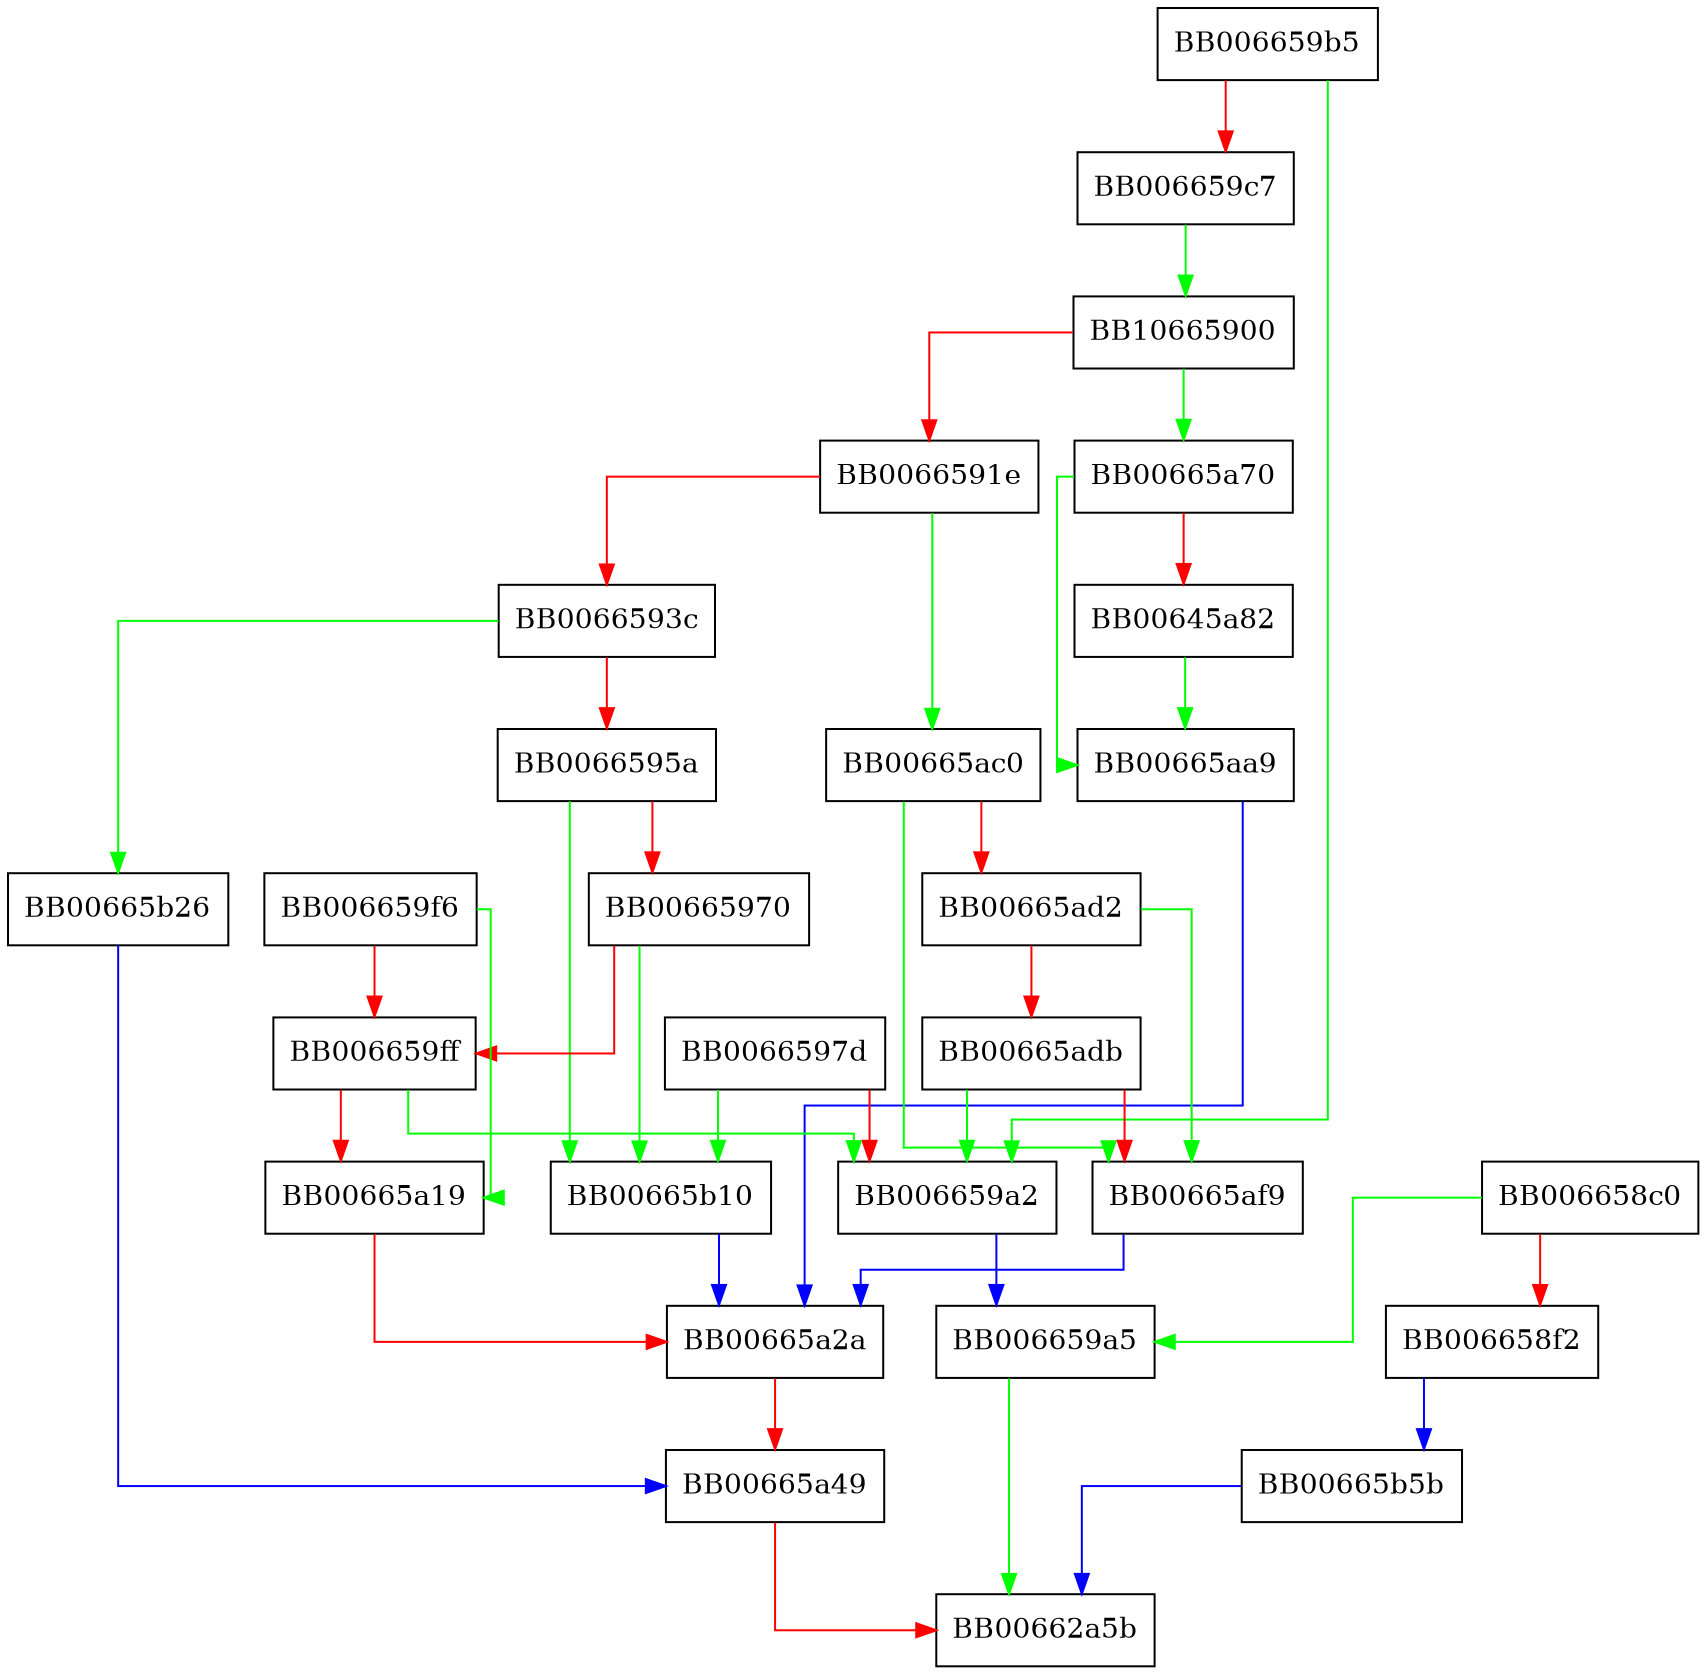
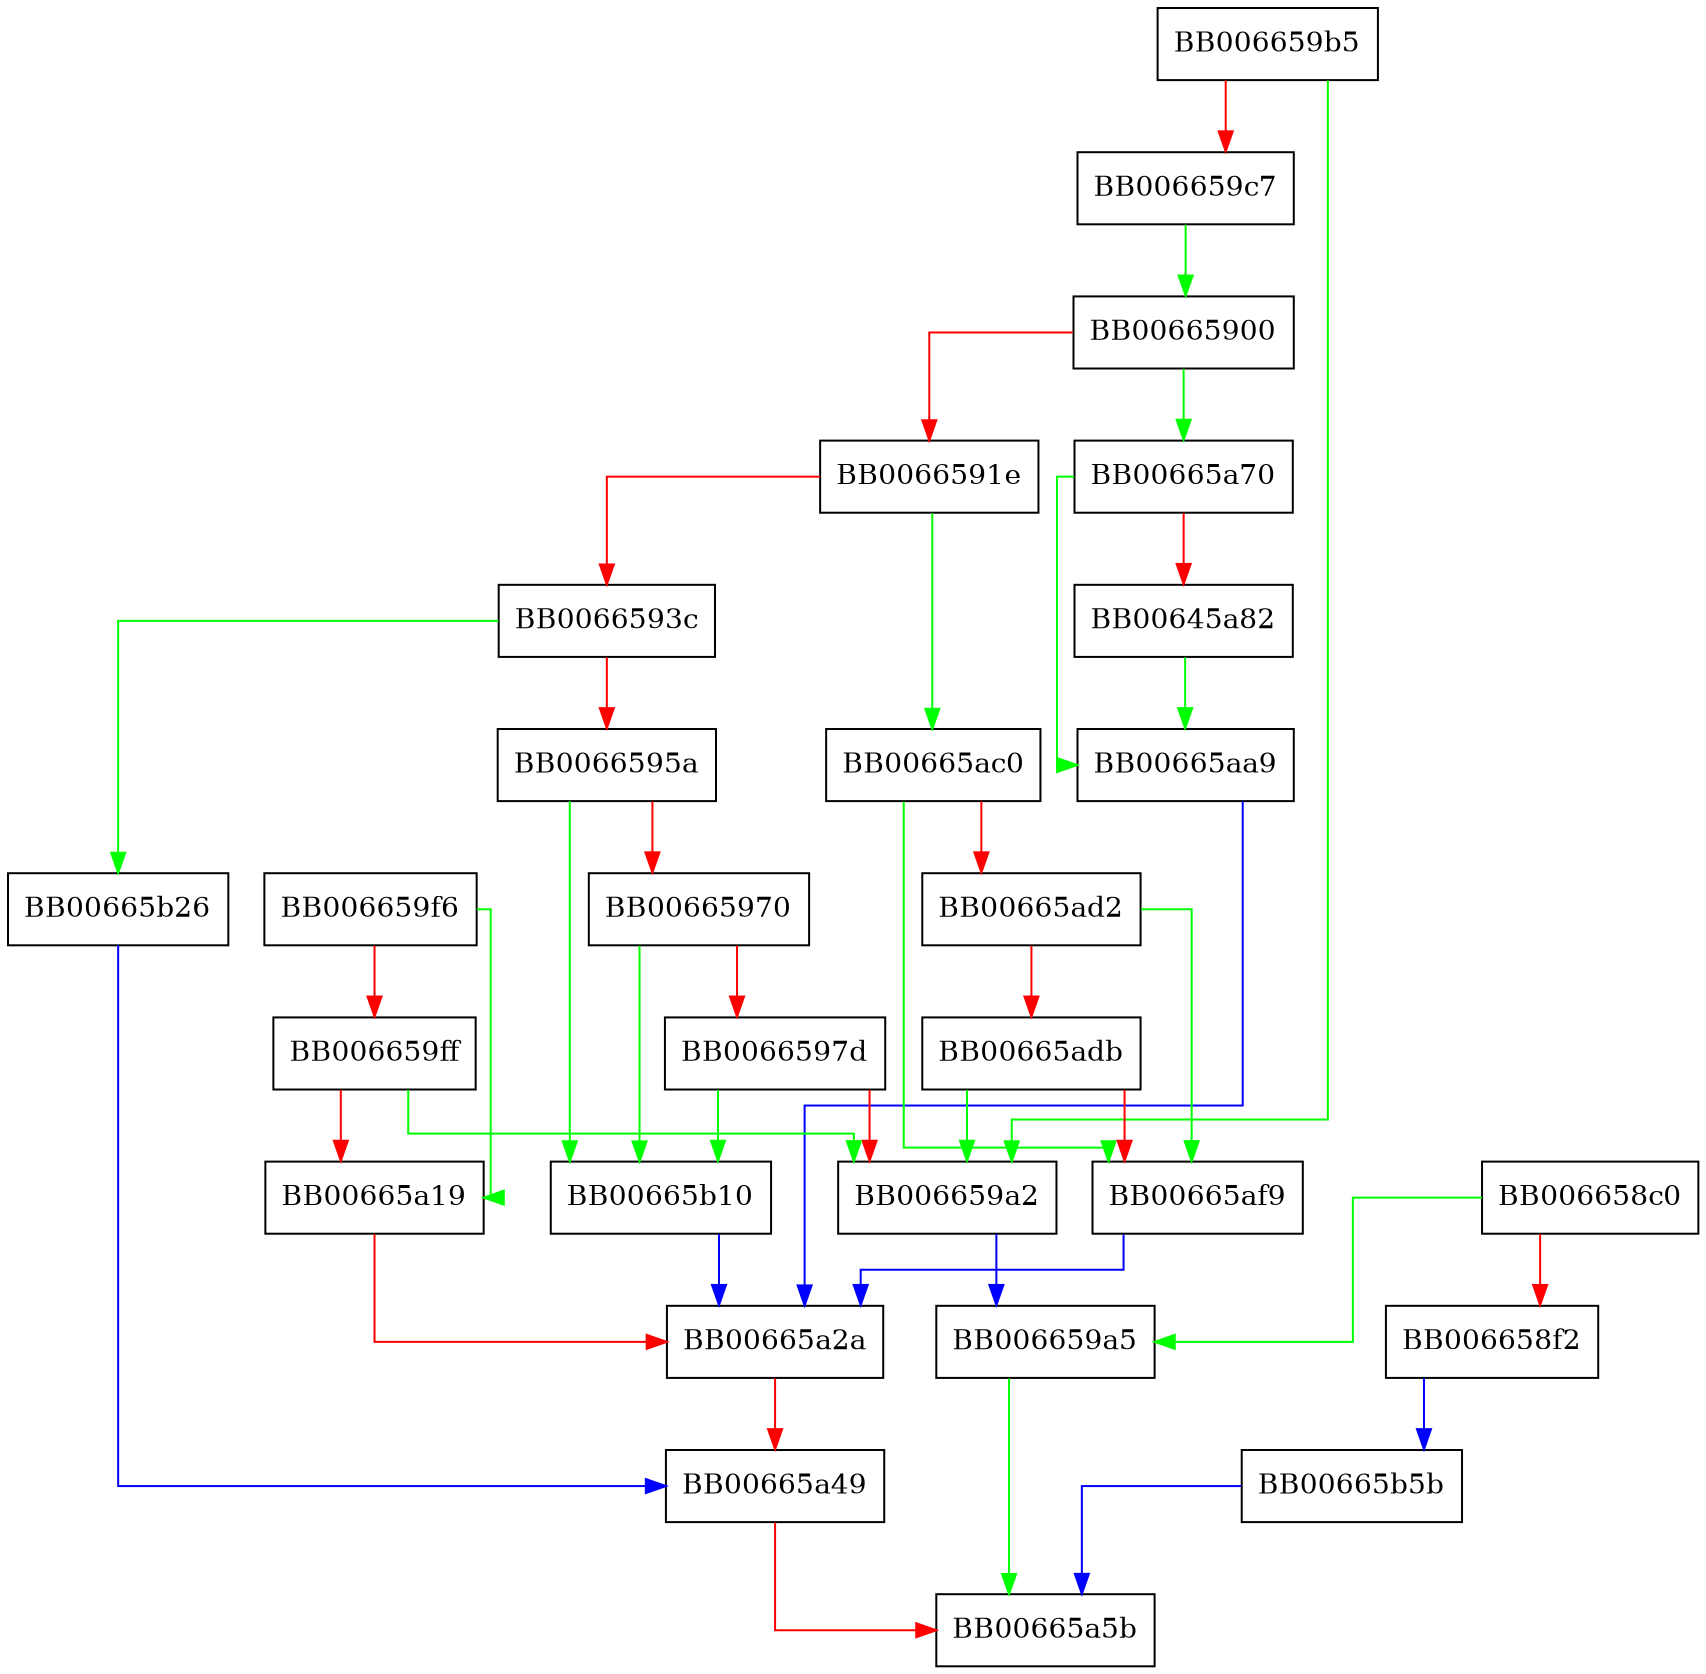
node "BB10665900": label "BB10665900" -> "BB00665900"
edge "BB00665970" -> "BB006659ff": now "BB00665970" -> "BB0066597d"
node "BB00662a5b": label "BB00662a5b" -> "BB00665a5b"
